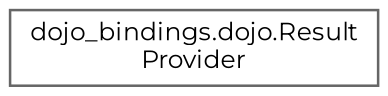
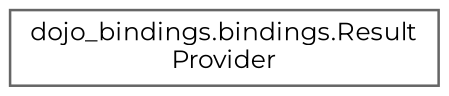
node "dojo_bindings.dojo.Result Provider": label "dojo_bindings.dojo.Result Provider" -> "dojo_bindings.bindings.Result Provider"
